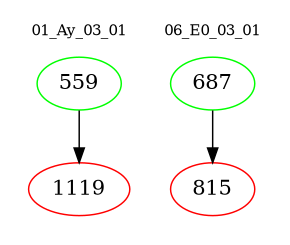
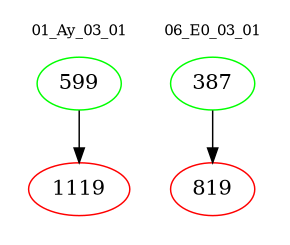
node "559": label "559" -> "599"
node "687": label "687" -> "387"
node "815": label "815" -> "819"
